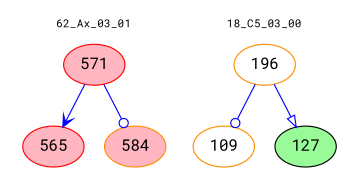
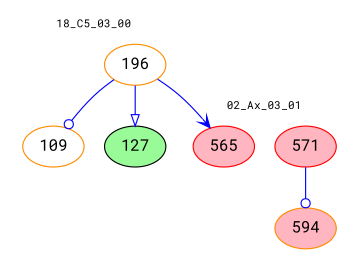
cluster "62_Ax_03_01": label "62_Ax_03_01" -> "02_Ax_03_01"
edge "571" -> "565": now "196" -> "565"
node "584": label "584" -> "594"
